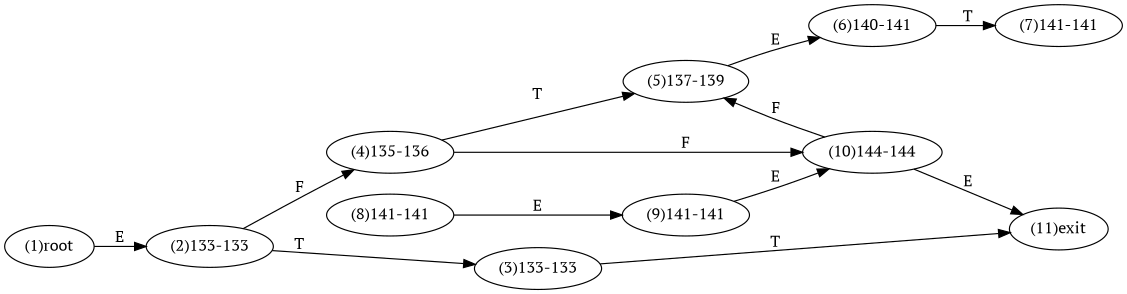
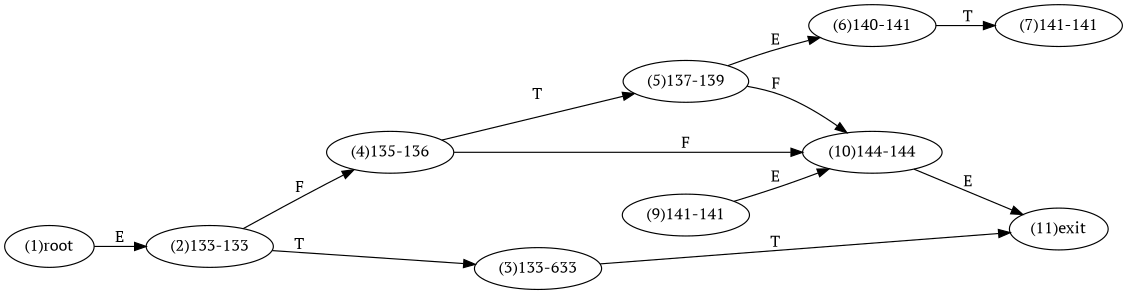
edge "(10)144-144" -> "(5)137-139": reversed
node "(8)141-141": removed
node "(3)133-133": label "(3)133-133" -> "(3)133-633"
